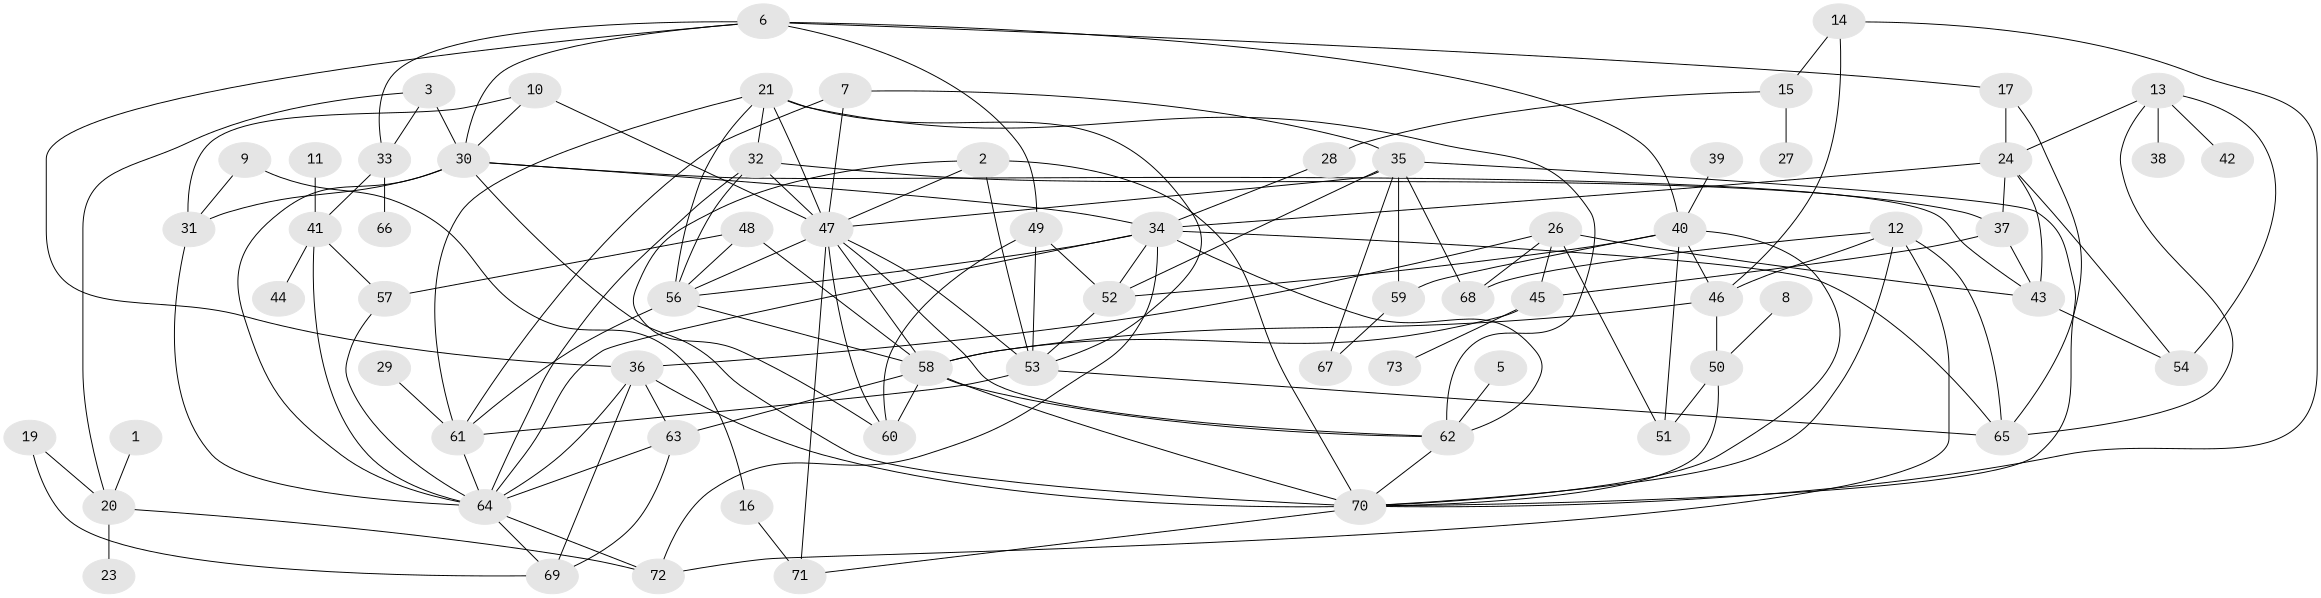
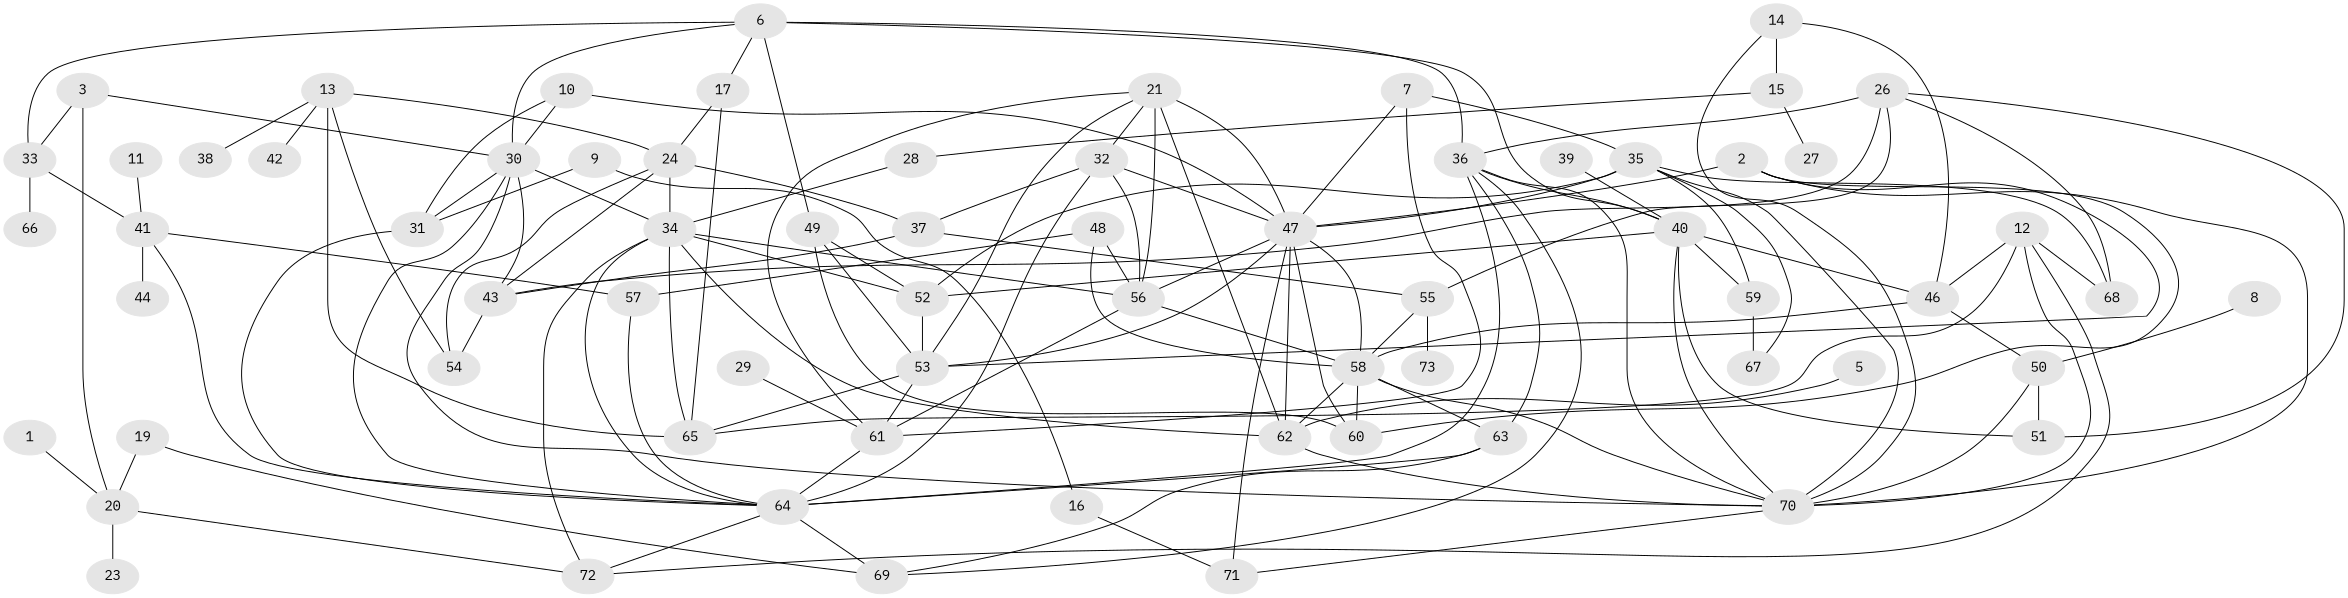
edge "36" -- "40": added
node "45": label "45" -> "55"
